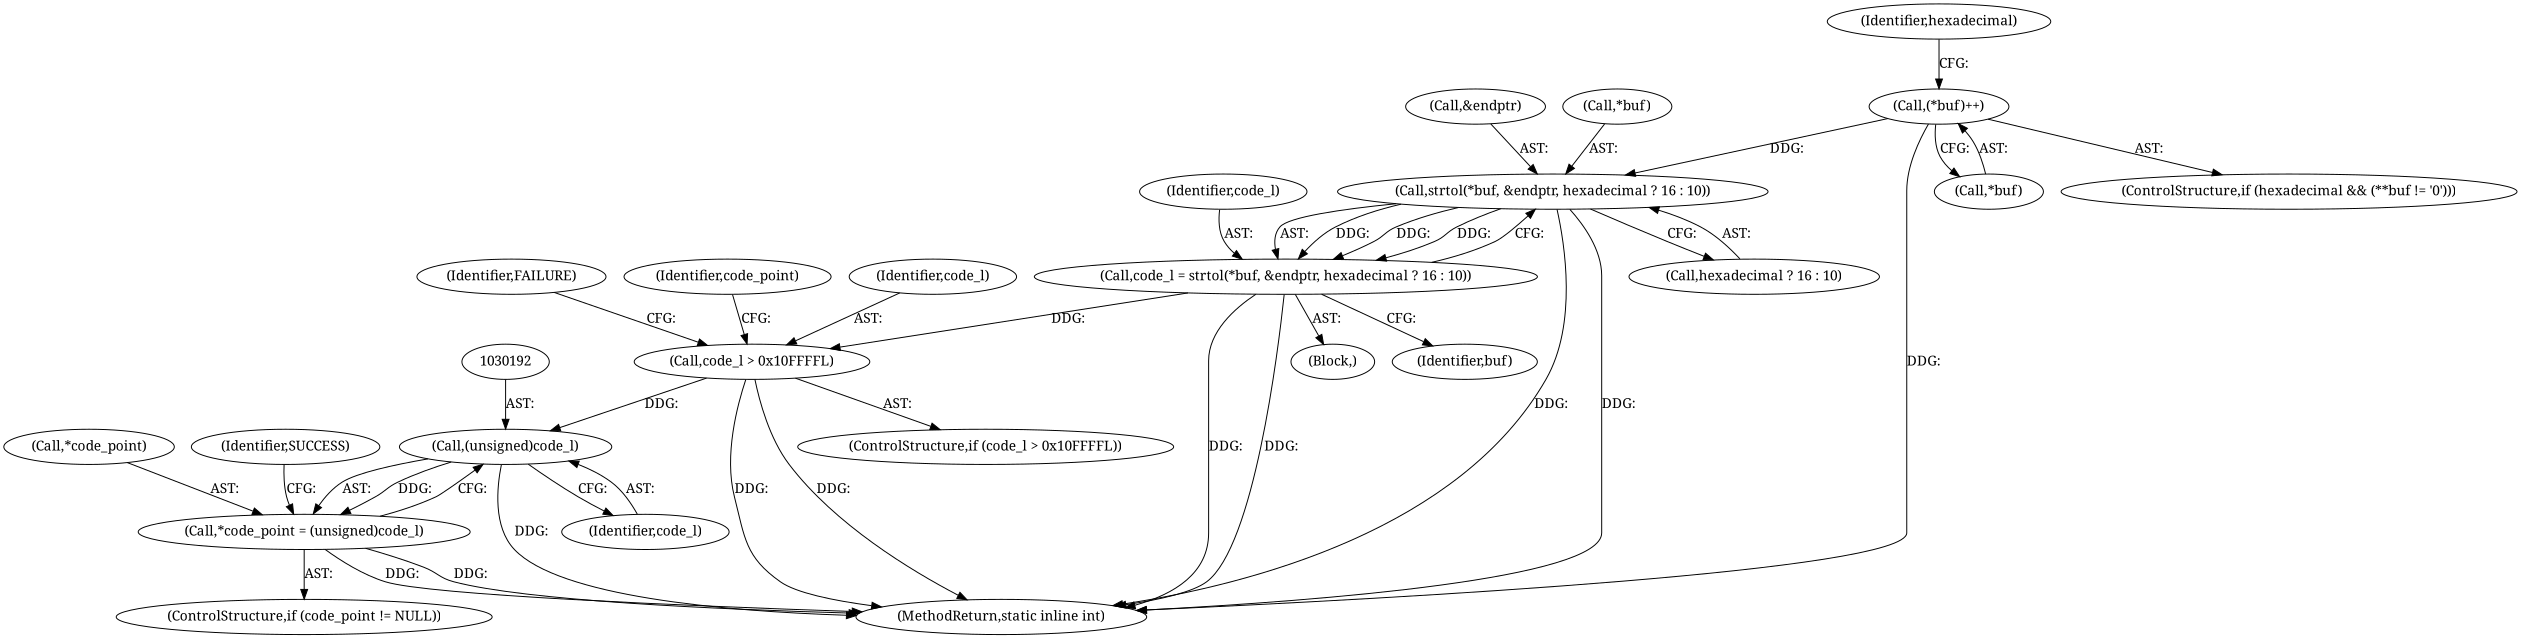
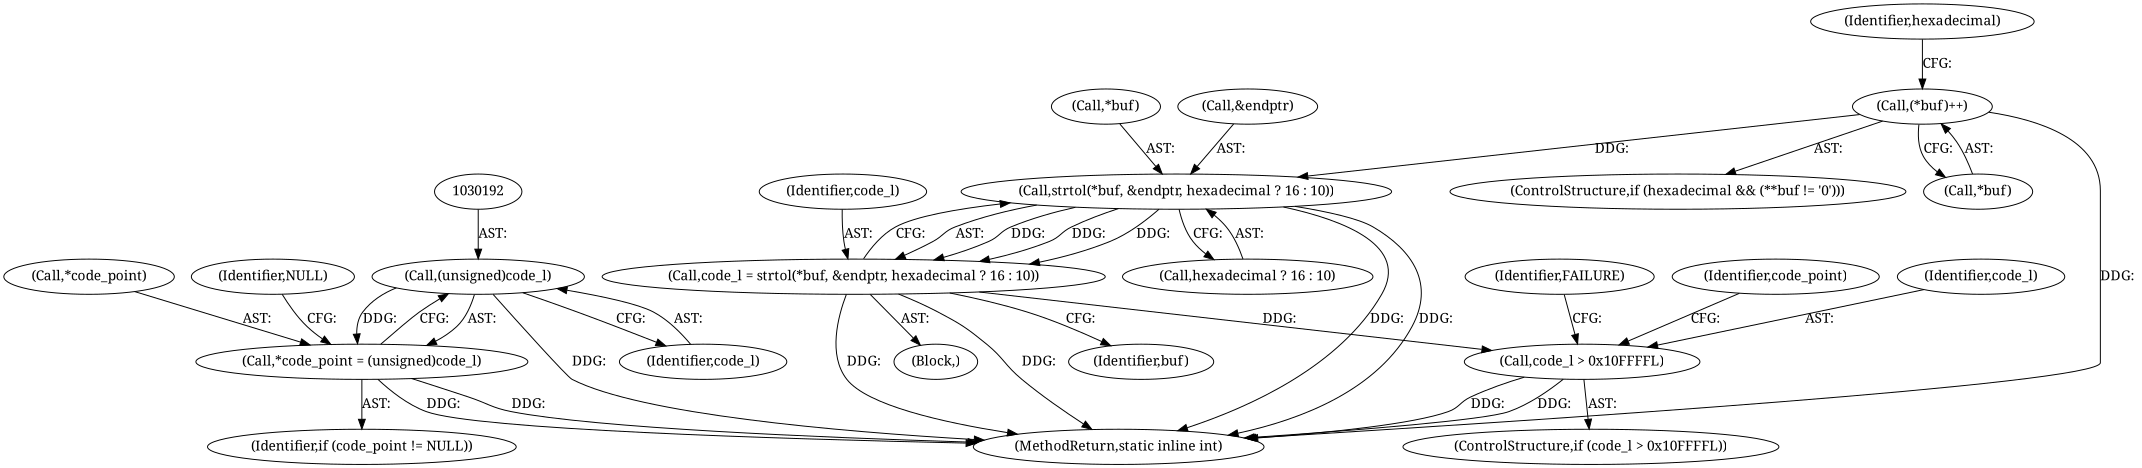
edge "(Call,code_l > 0x10FFFFL)" -> "(Call,(unsigned)code_l)": removed, label "DDG:"
node "(Identifier,SUCCESS)": label "(Identifier,SUCCESS)" -> "(Identifier,NULL)"
node "(ControlStructure,if (code_point != NULL))": label "(ControlStructure,if (code_point != NULL))" -> "(Identifier,if (code_point != NULL))"
